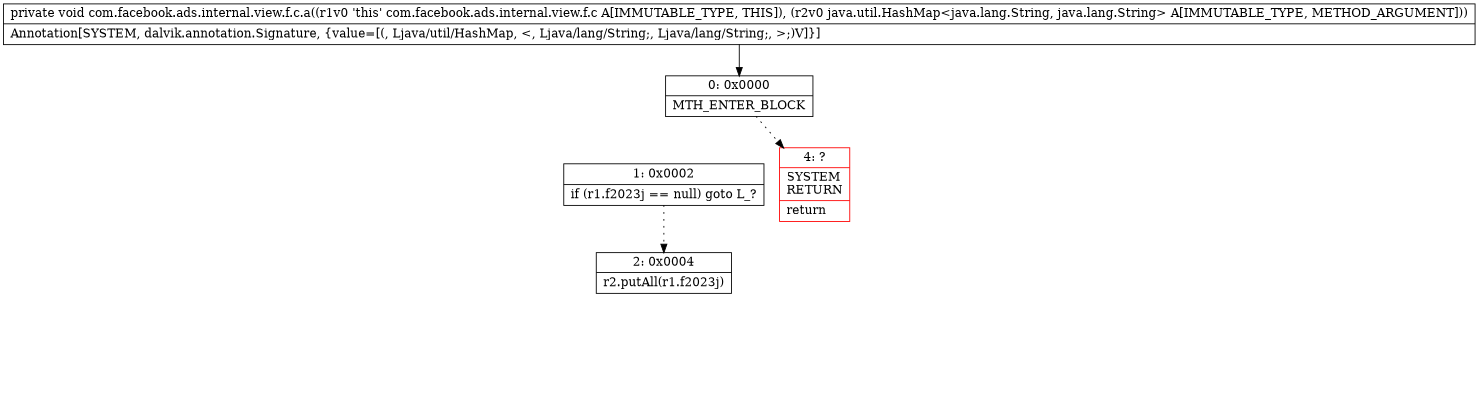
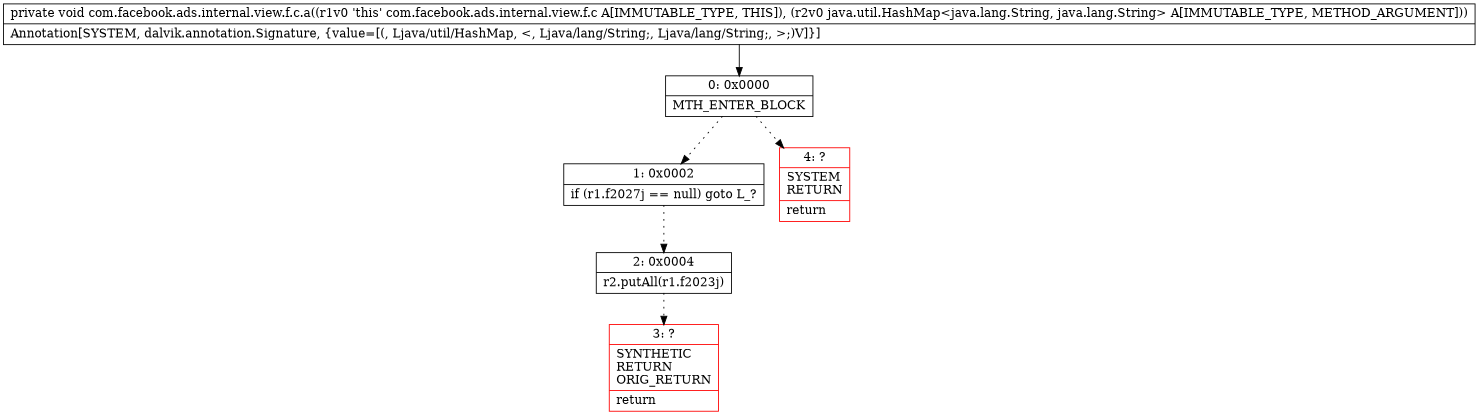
edge "0: 0x0000" -> "1: 0x0002": added
node "1: 0x0002": text "if (r1.f2023j == null) goto L_?" -> "if (r1.f2027j == null) goto L_?"
node "3: ?": added
